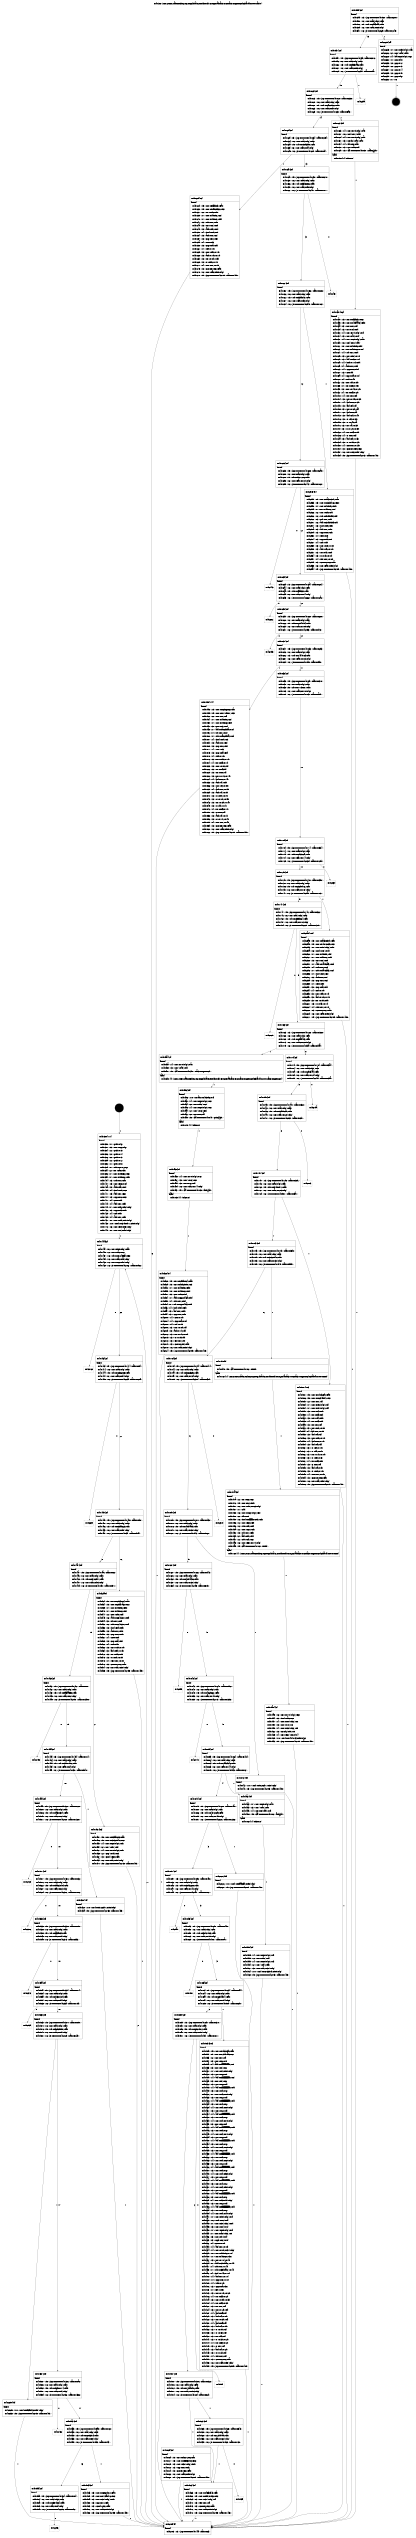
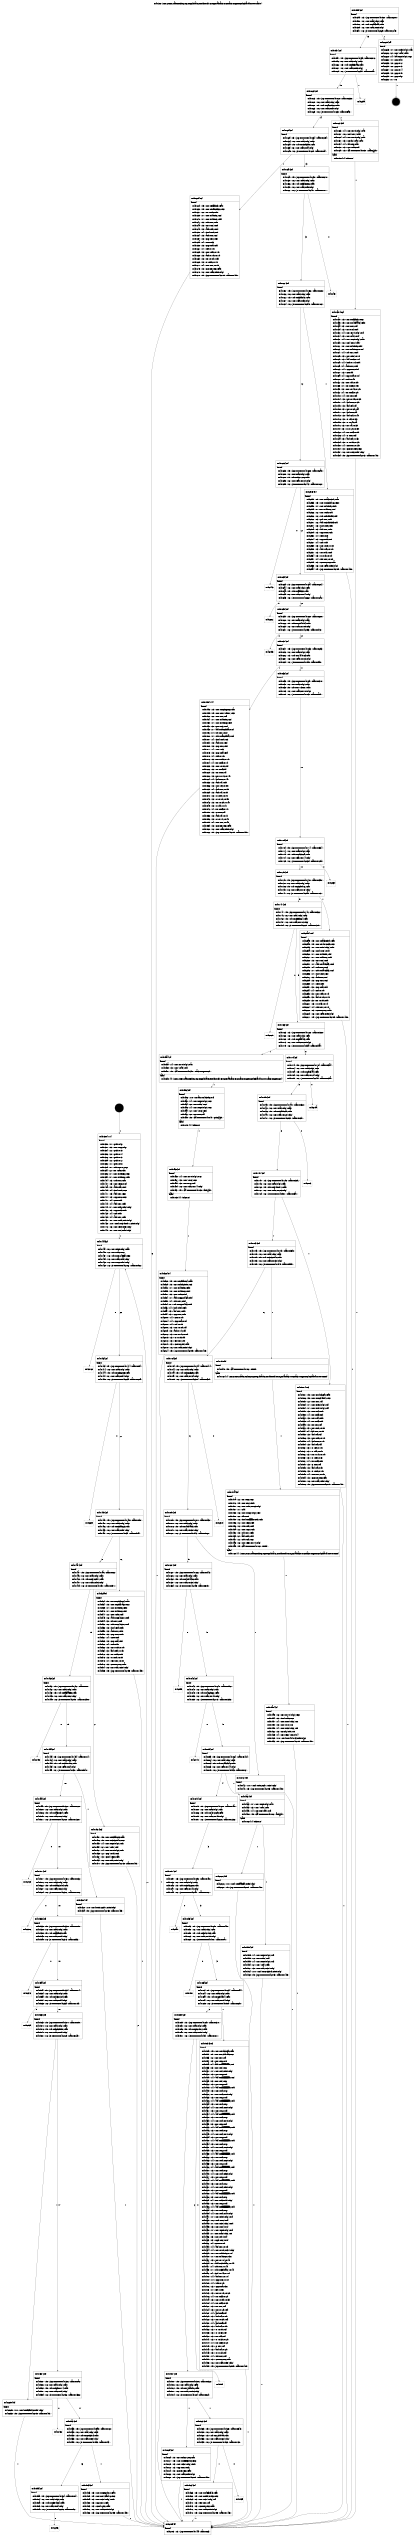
edge "0x40187b [28]" -> "0x402616 [15]": now "0x401ba2 [19]" -> "0x402616 [15]"
edge "0x401907 [28]" -> "0x401b63 [30]": now "0x401907 [28]" -> "0x401c0f [30]"
